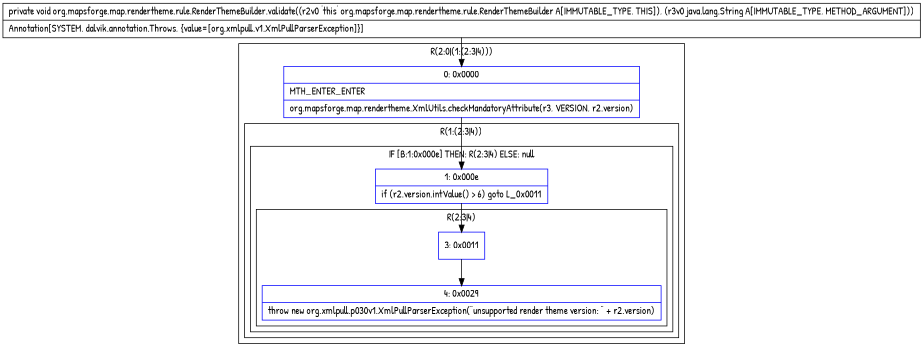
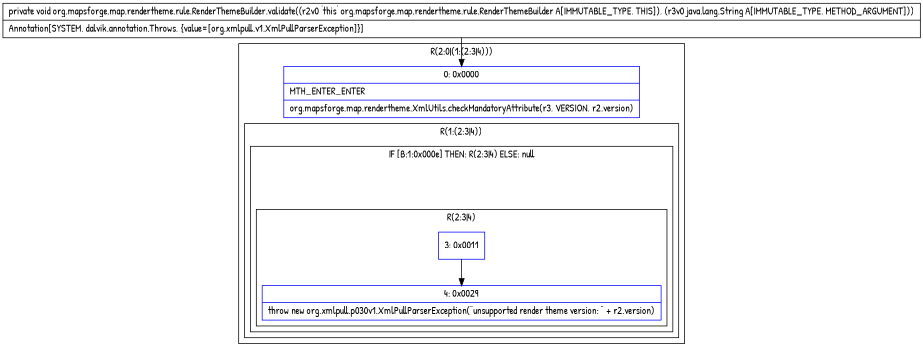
node "1: 0x000e": removed
